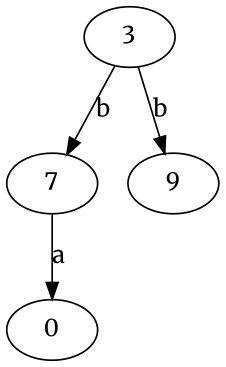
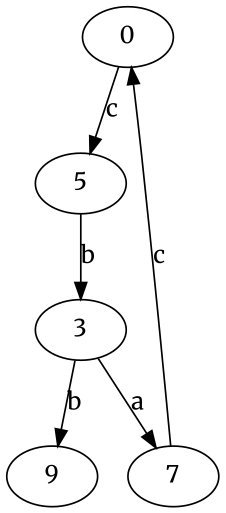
edge "3" -> "7": label "b" -> "a"
node "5": added
edge "7" -> "0": label "a" -> "c"
